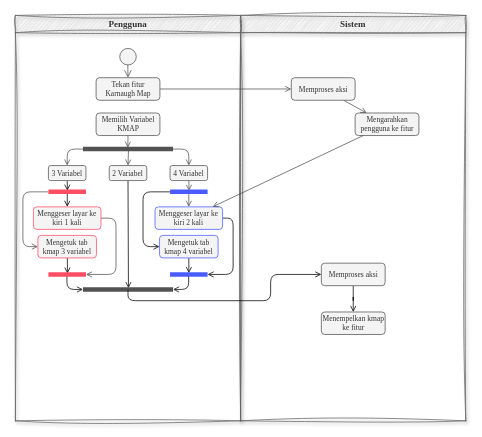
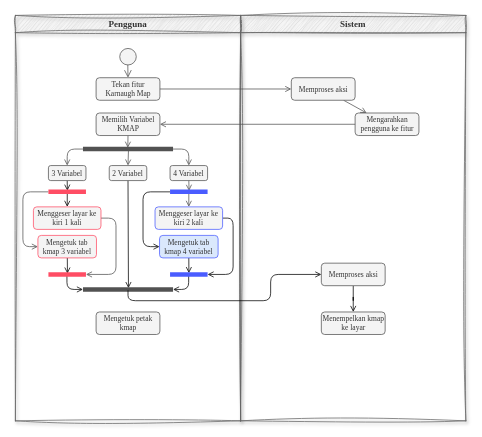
edge "Mengarahkan pengguna ke fitur" -> "Menggeser layar ke kiri 2 kali": now "Mengarahkan pengguna ke fitur" -> "Memilih Variabel KMAP"
node "Mengetuk tab kmap 4 variabel": fillcolor #f4f4f4 -> #dae8fc
node "Mengetuk petak kmap": added
node "Menempelkan kmap ke fitur": label "Menempelkan kmap ke fitur" -> "Menempelkan kmap ke layar"
